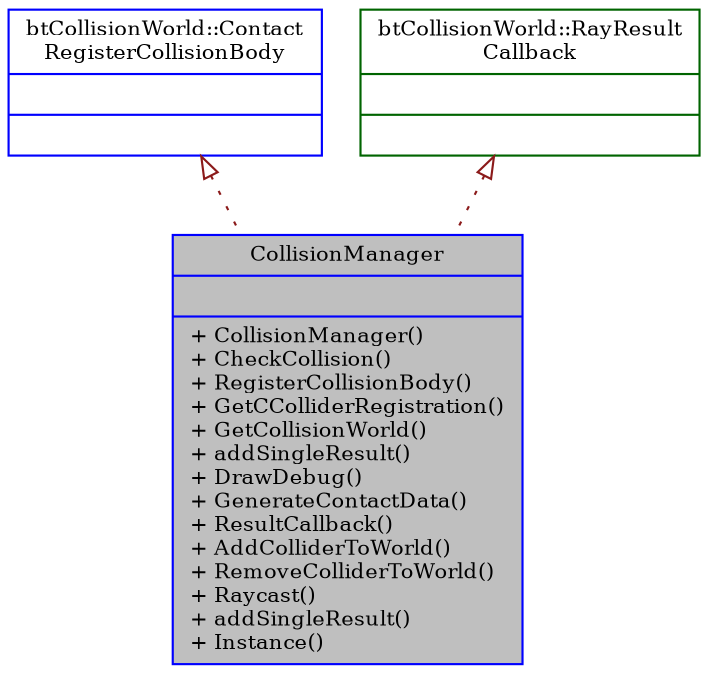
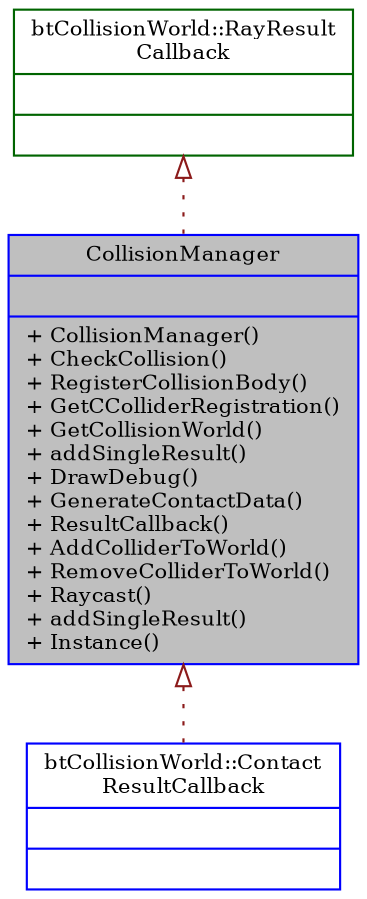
node "btCollisionWorld::Contact": text "RegisterCollisionBody" -> "ResultCallback"
edge "CollisionManager" -> "btCollisionWorld::Contact": reversed
